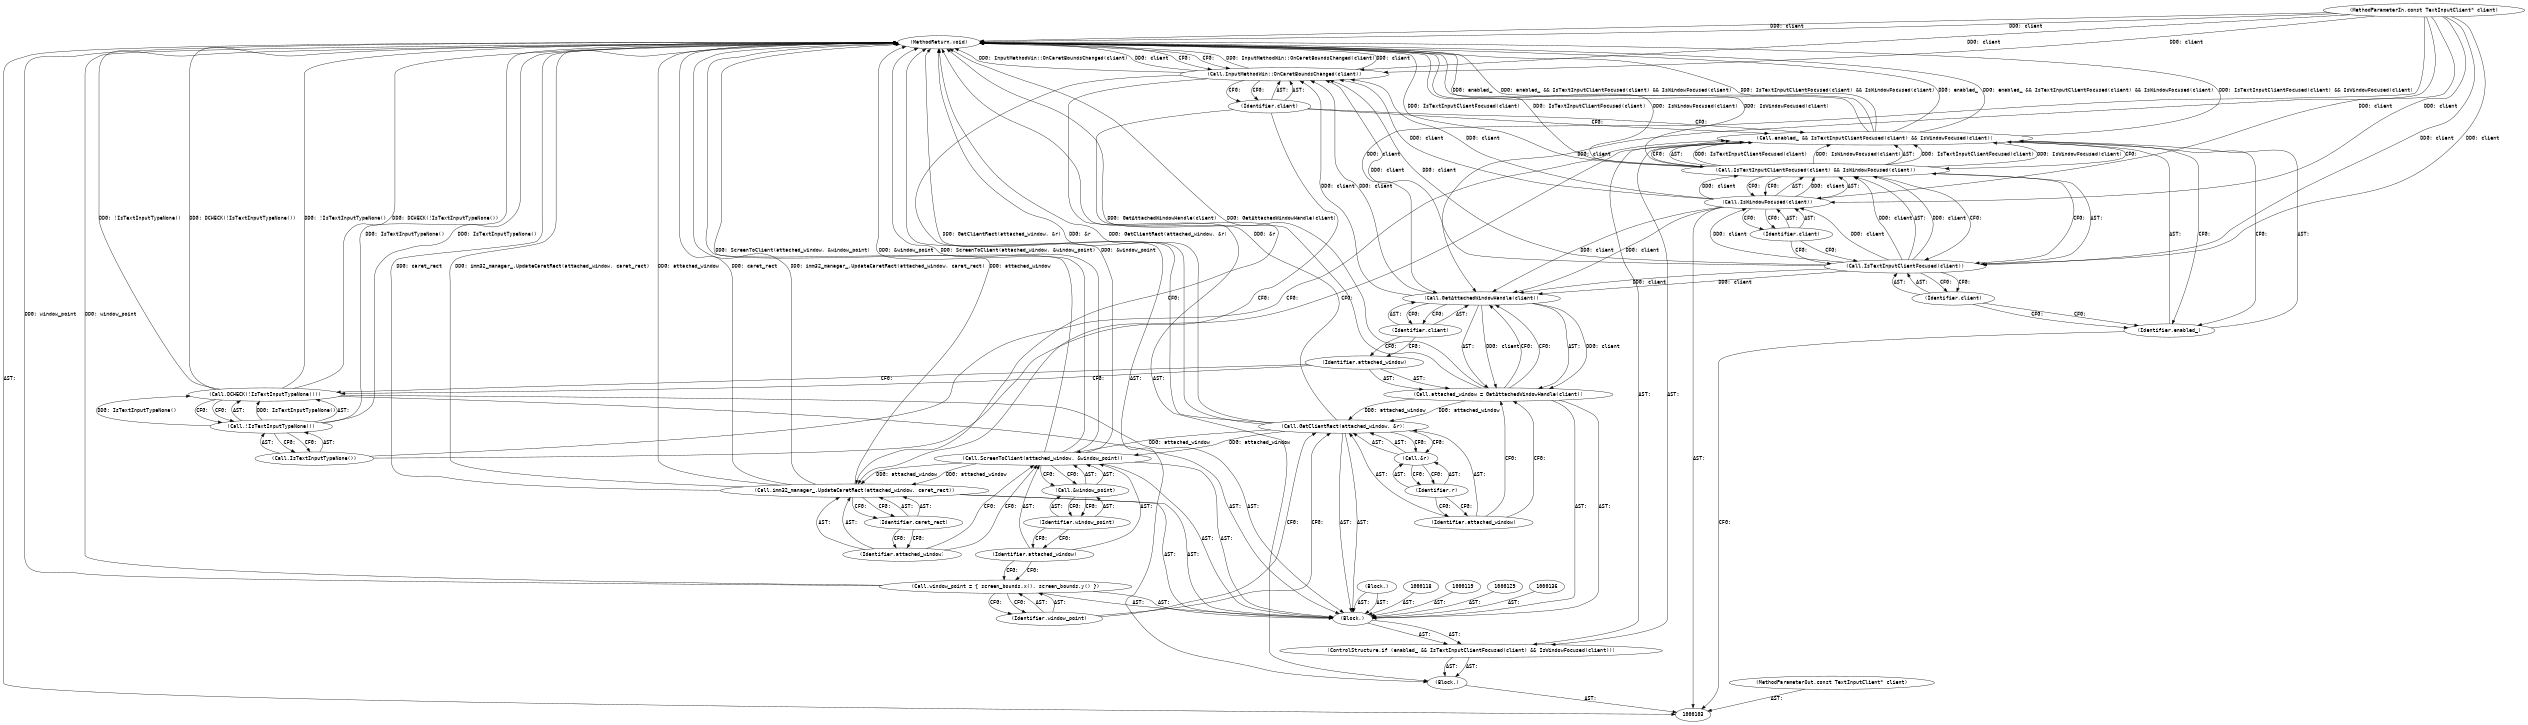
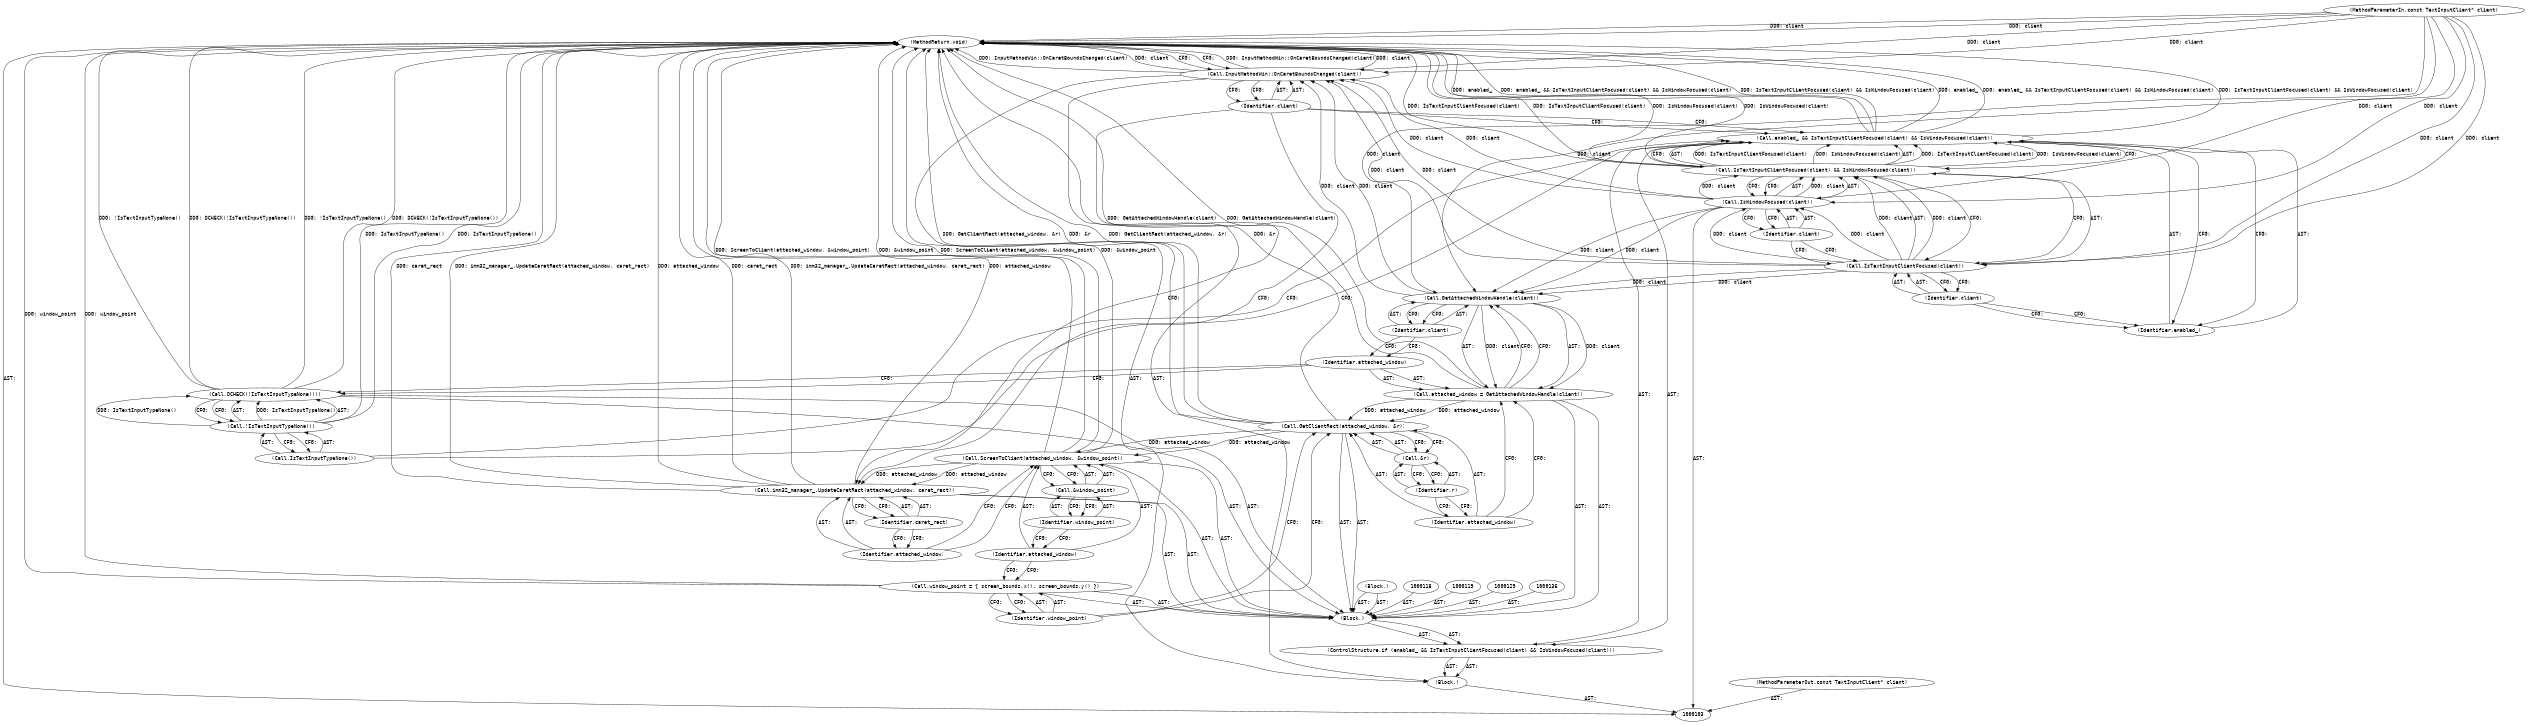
edge "(Identifier,enabled_)" -> "1000103": removed, label "CFG:"
